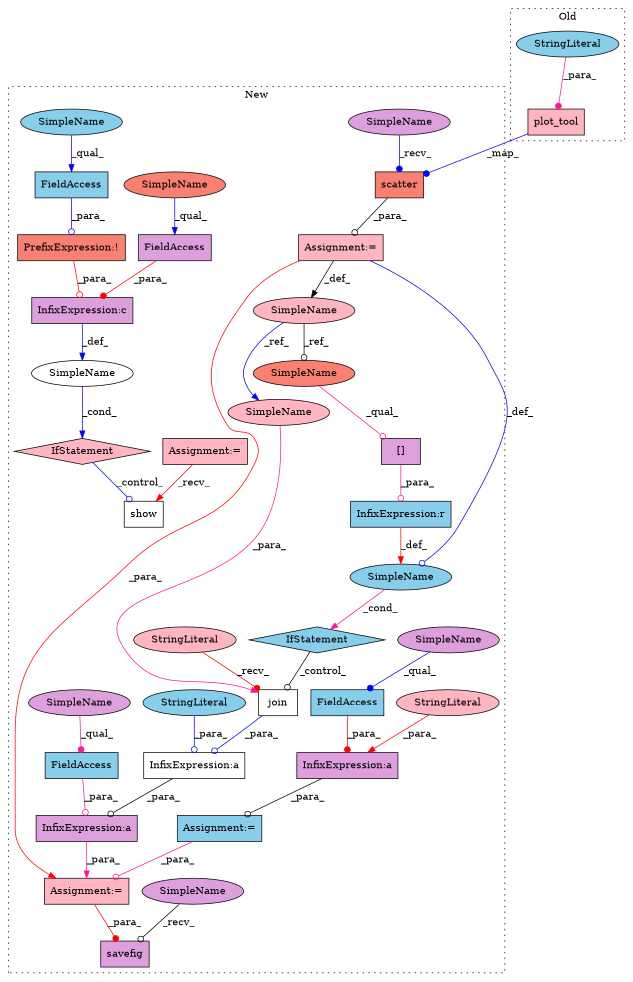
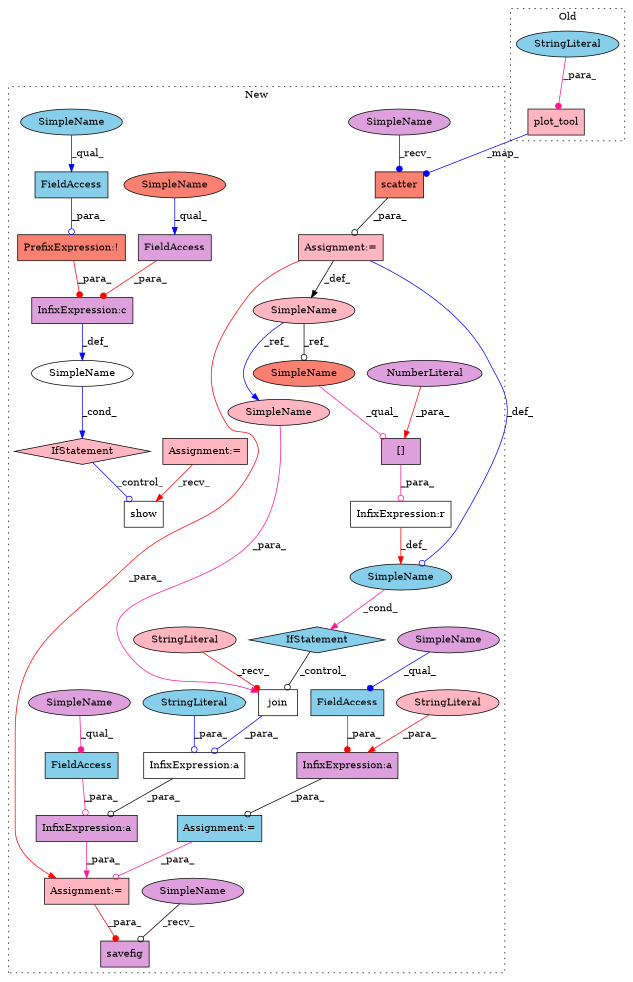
edge "PrefixExpression:!" -> "InfixExpression:c": arrowhead odot -> dot
node "NumberLiteral": added
node "InfixExpression:r": fillcolor skyblue -> white
